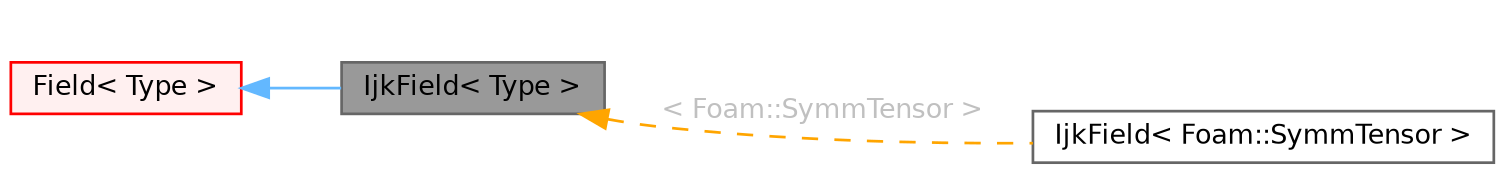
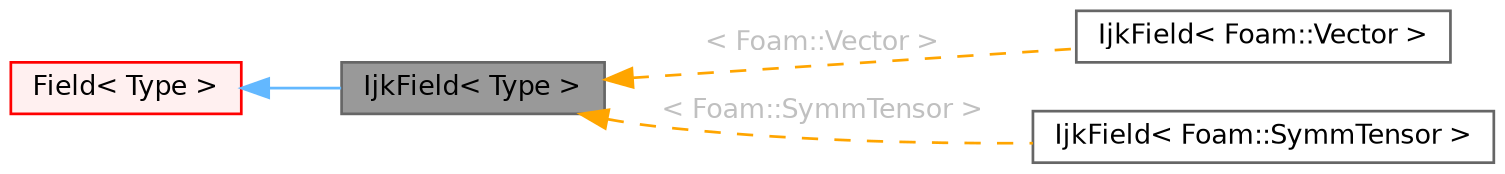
node "IjkField< Foam::Vector >": added
